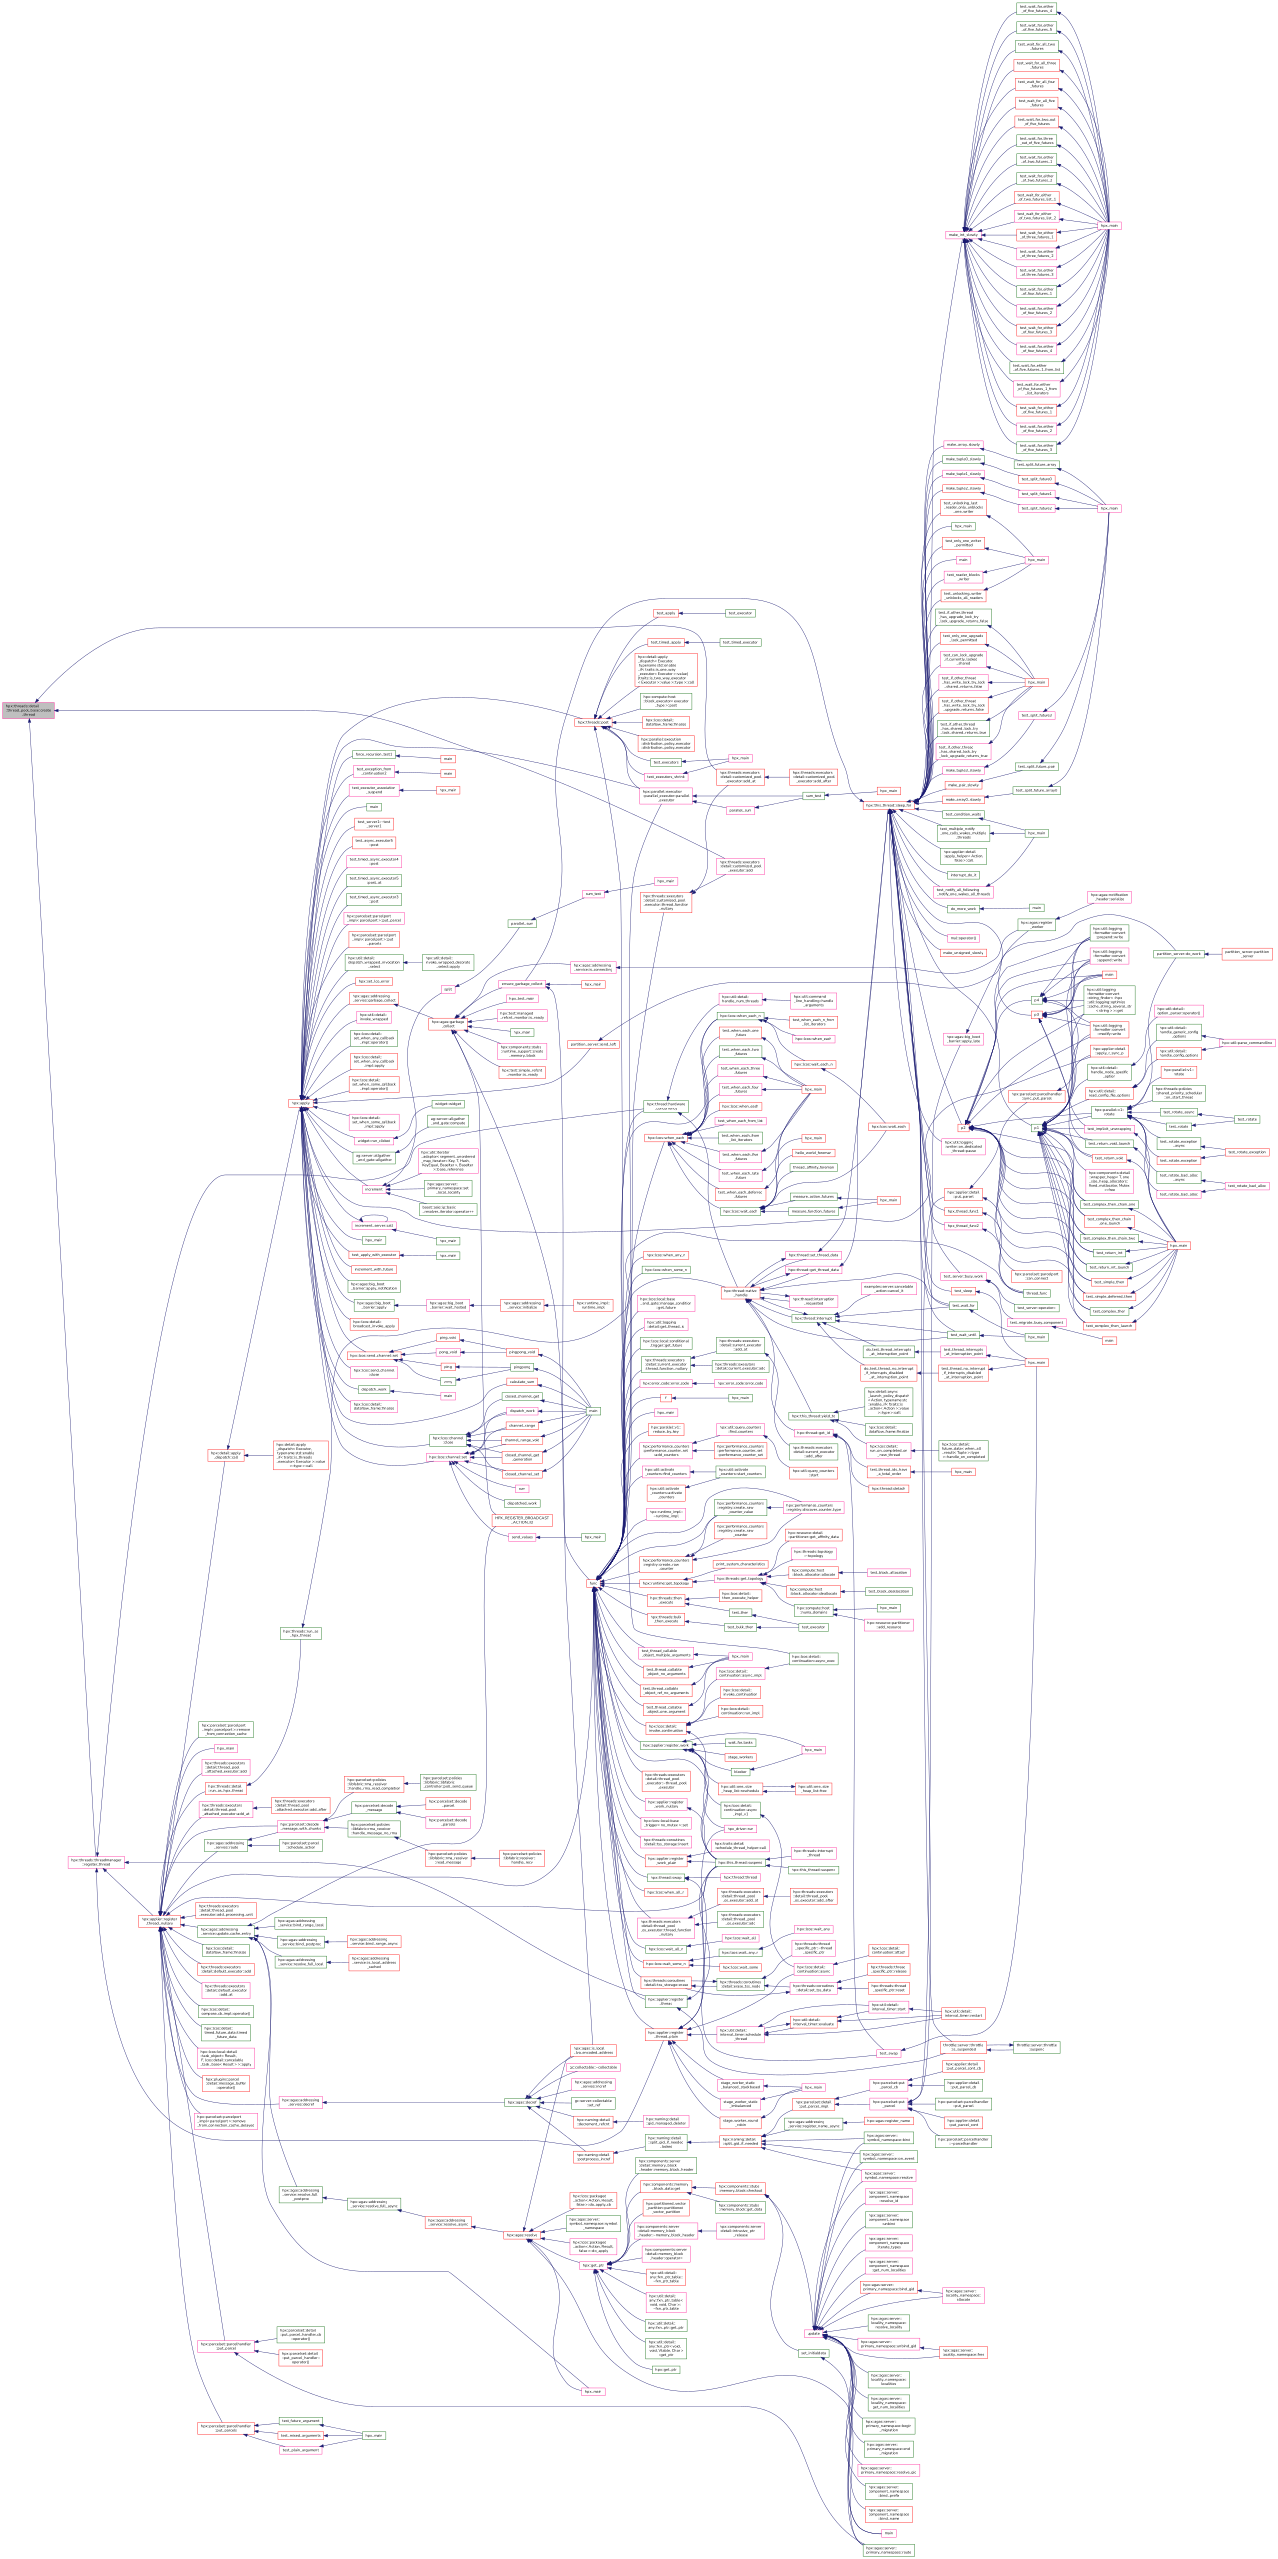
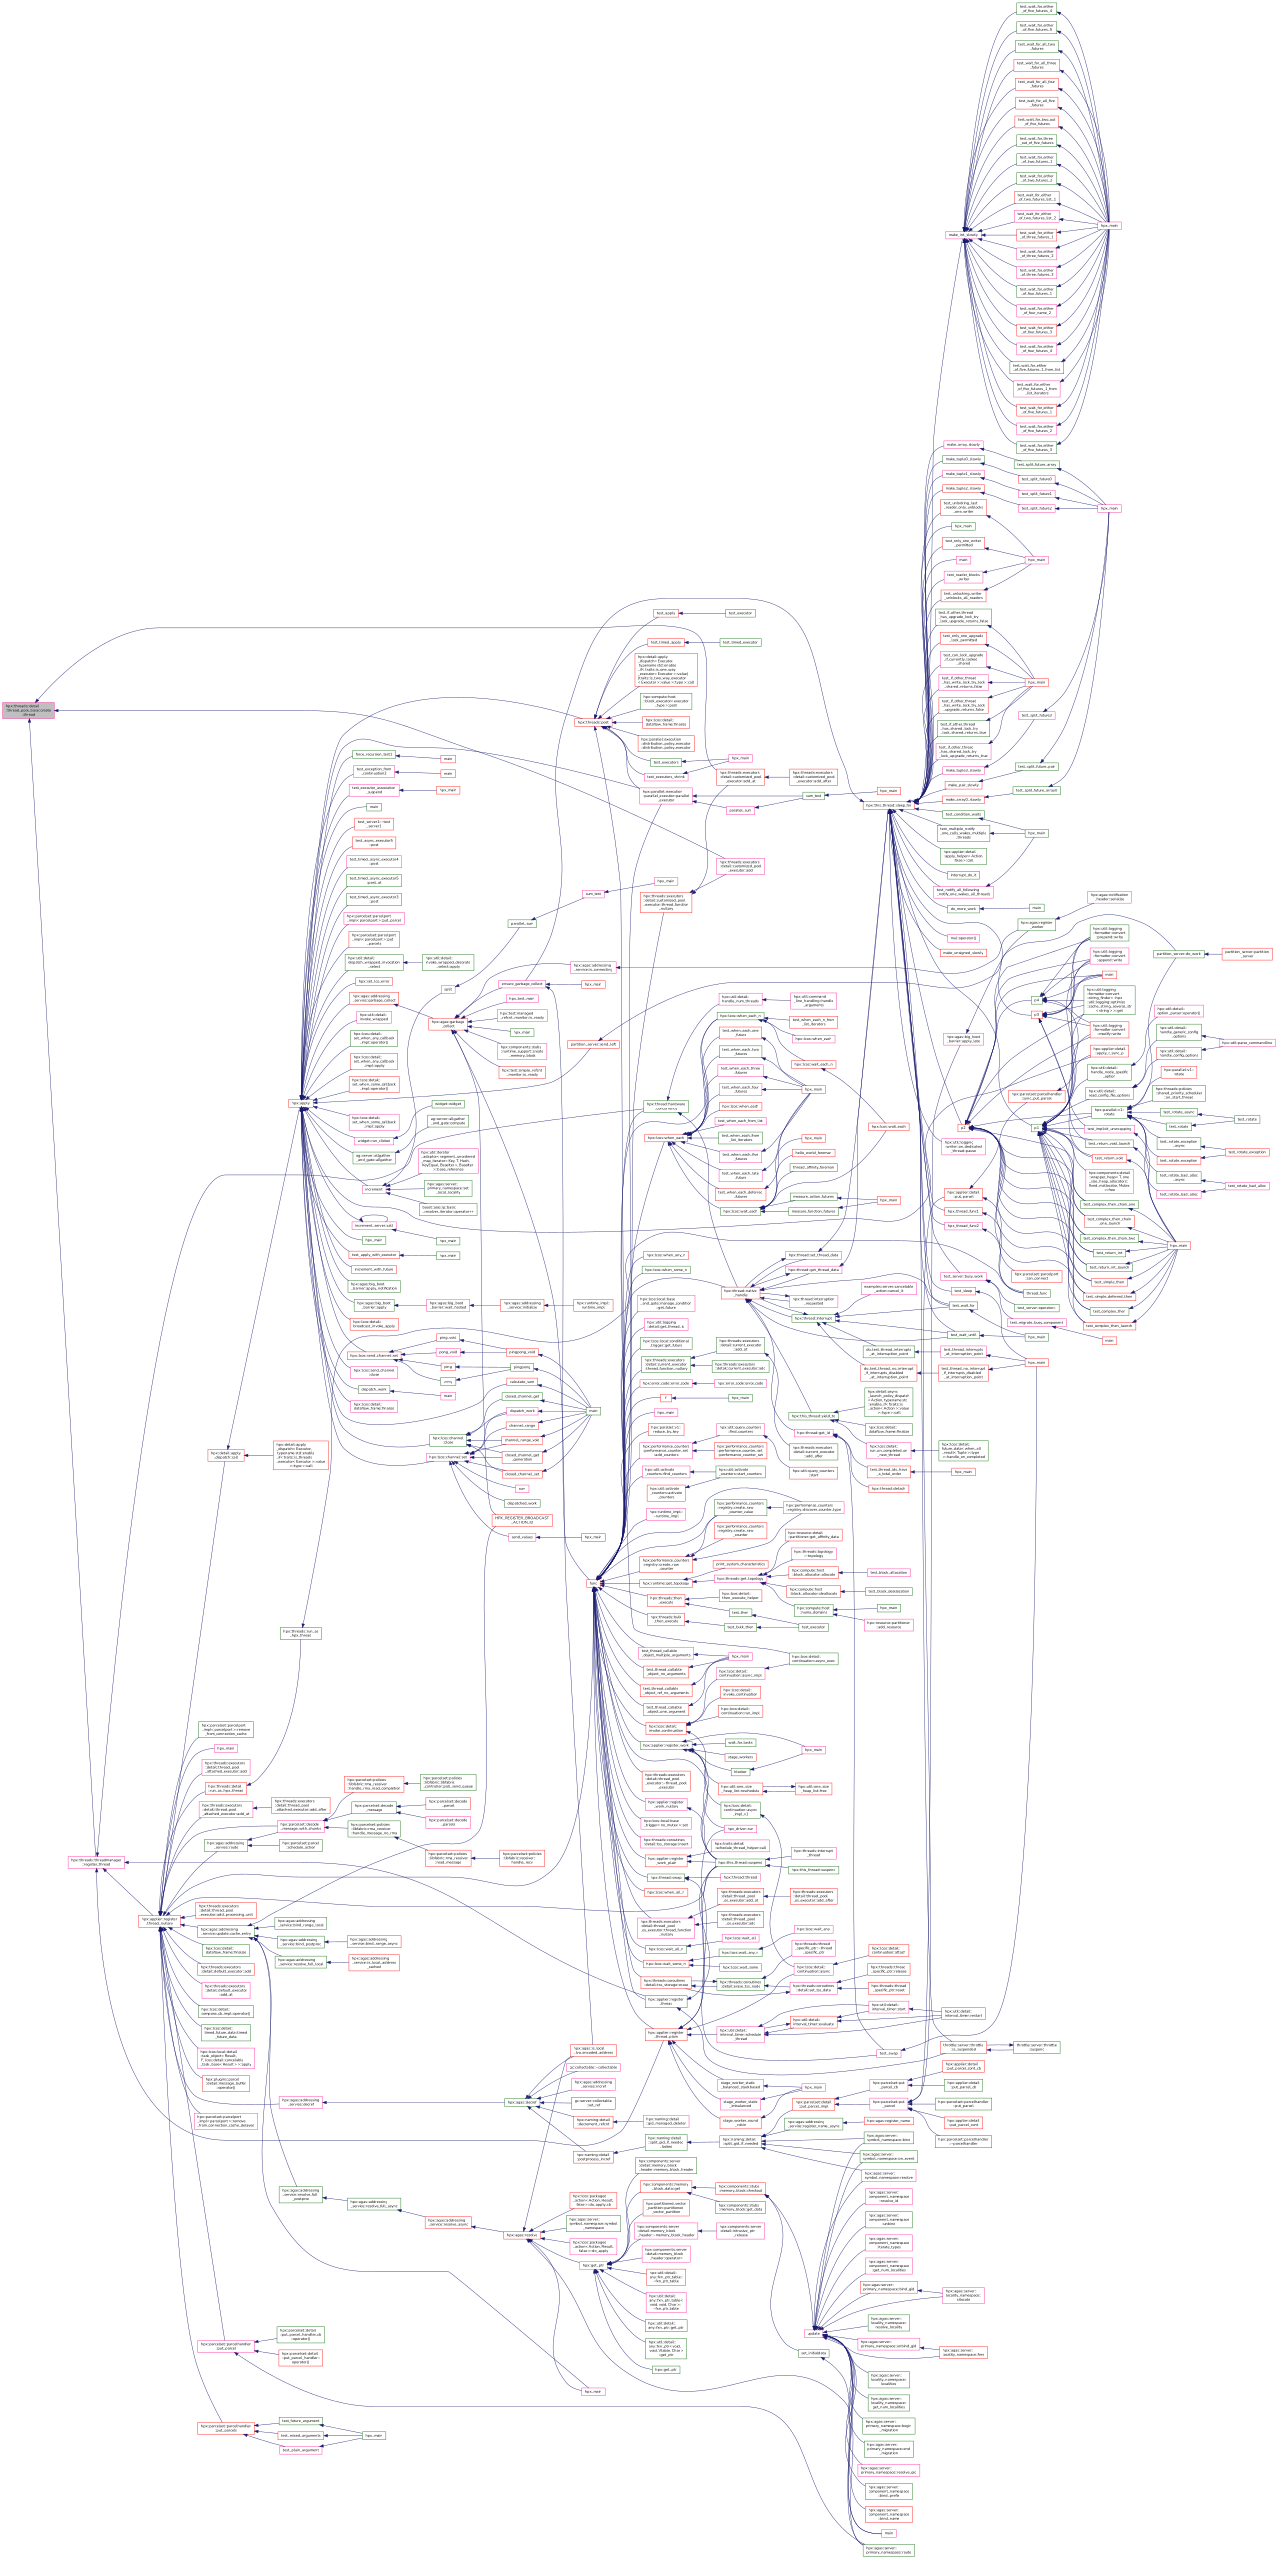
node "test_wait_for_either _of_four_futures_2": label "test_wait_for_either _of_four_futures_2" -> "test_wait_for_either _of_four_name_2"
edge "channel_range" -> "hpx::lcos::channel ::close": removed
